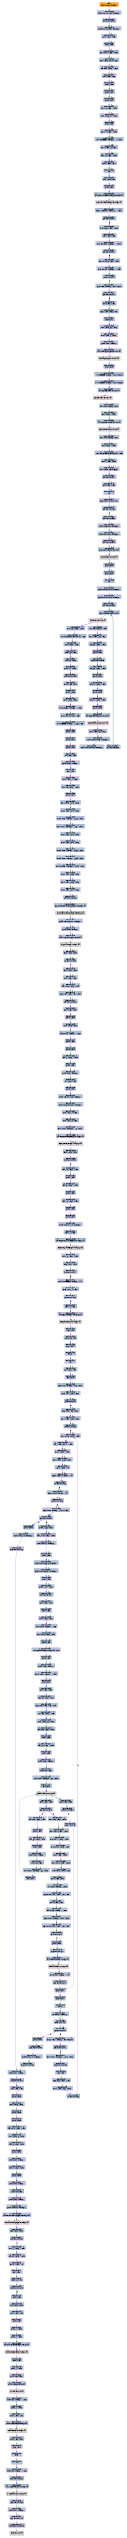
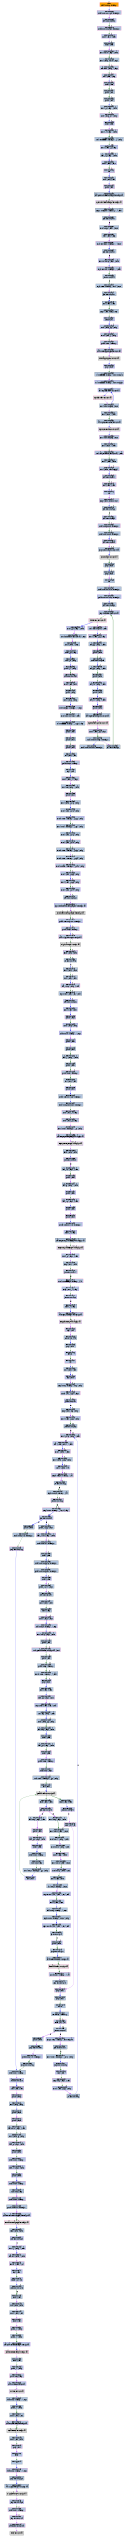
edge "0x01002940 orl $0xffffffff<UINT8>, 0x01005350" -> "0x01002947 call __p__fmode@msvcrt.dll": now "0x0100294d movl 0x010050fc, %ecx" -> "0x01002947 call __p__fmode@msvcrt.dll"
